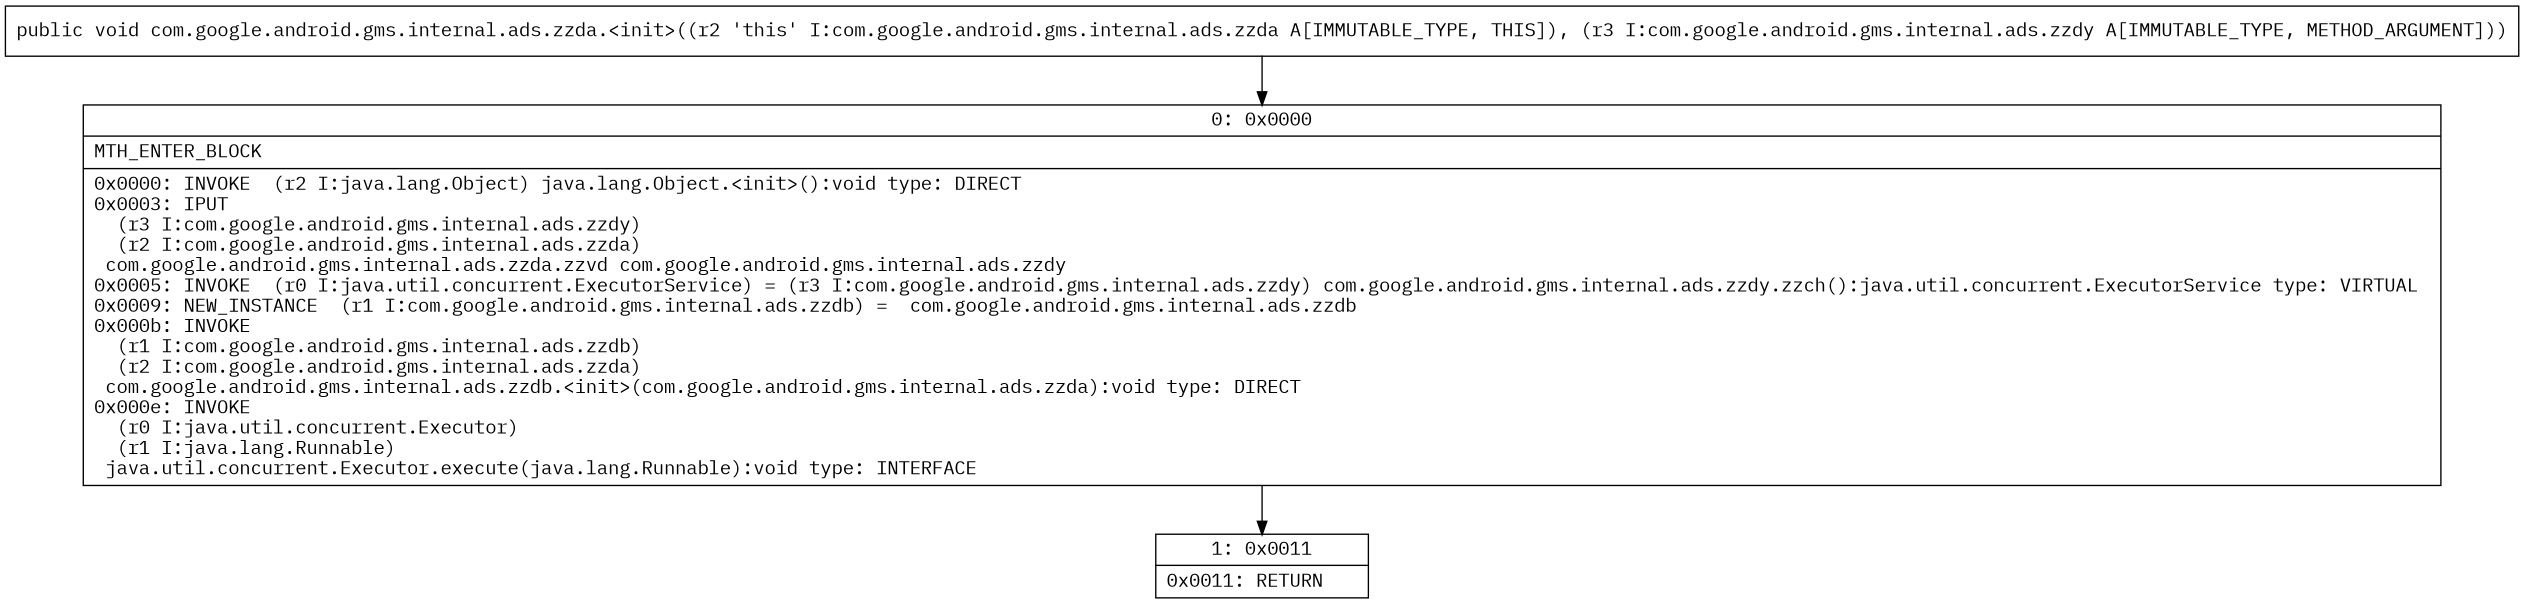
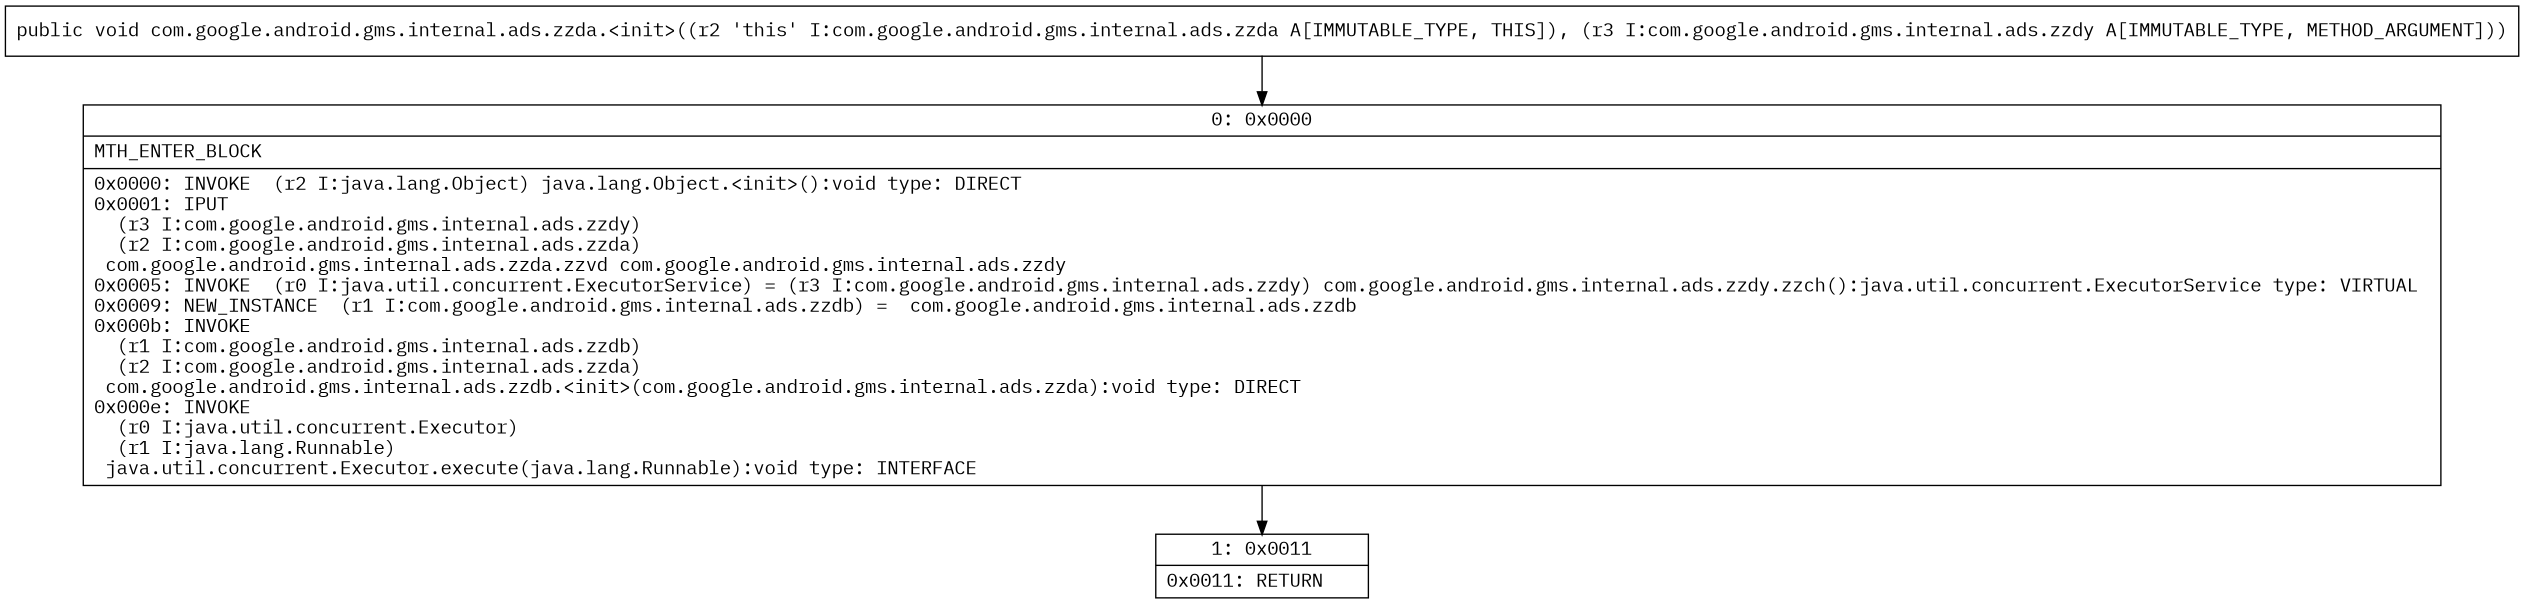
node "0: 0x0000": text "0x0003: IPUT" -> "0x0001: IPUT"
